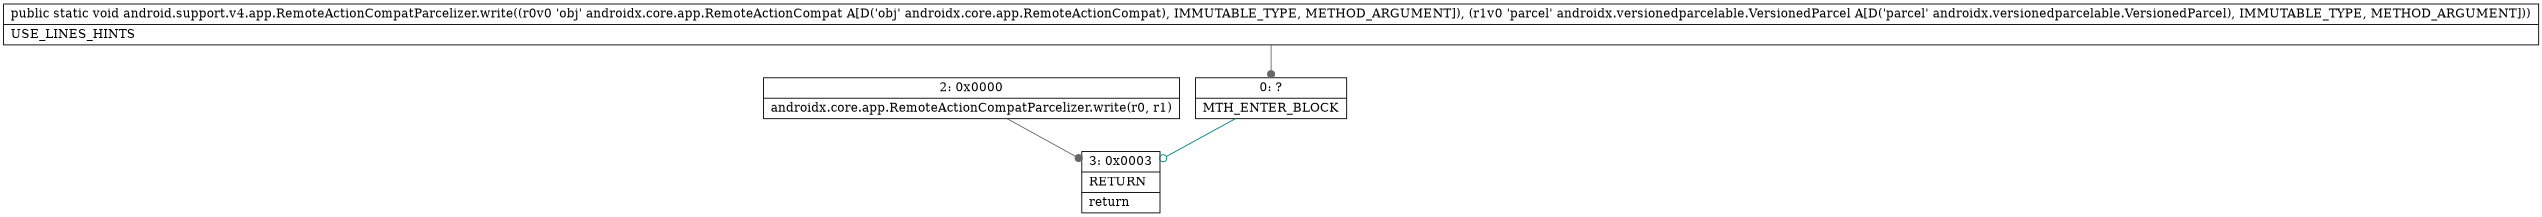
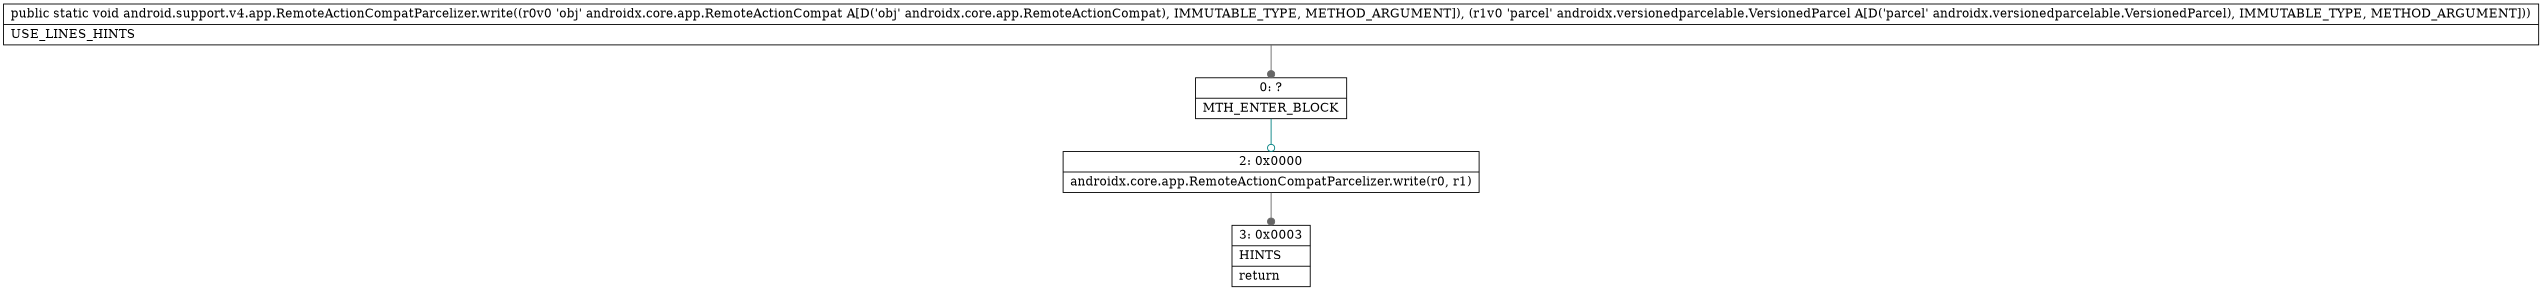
edge "0: ?" -> "3: 0x0003": now "0: ?" -> "2: 0x0000"
node "3: 0x0003": text "RETURN" -> "HINTS"
